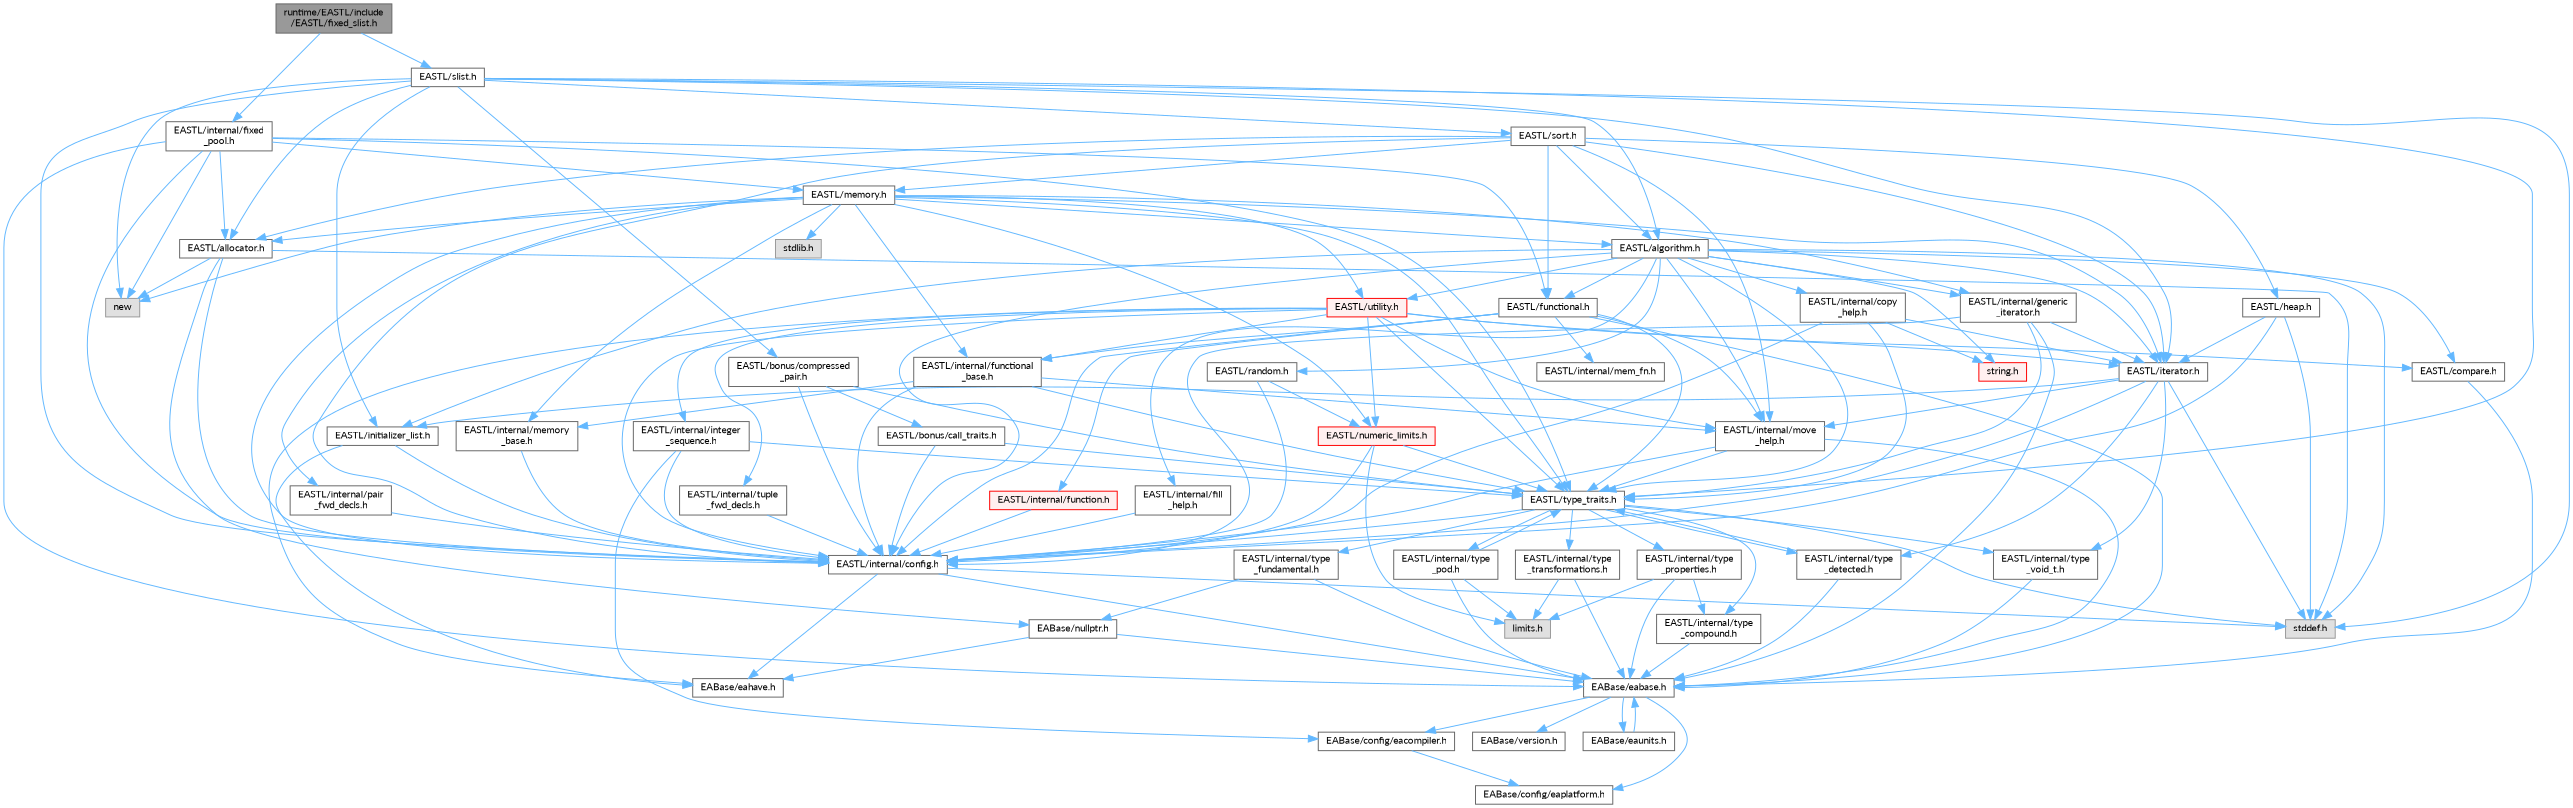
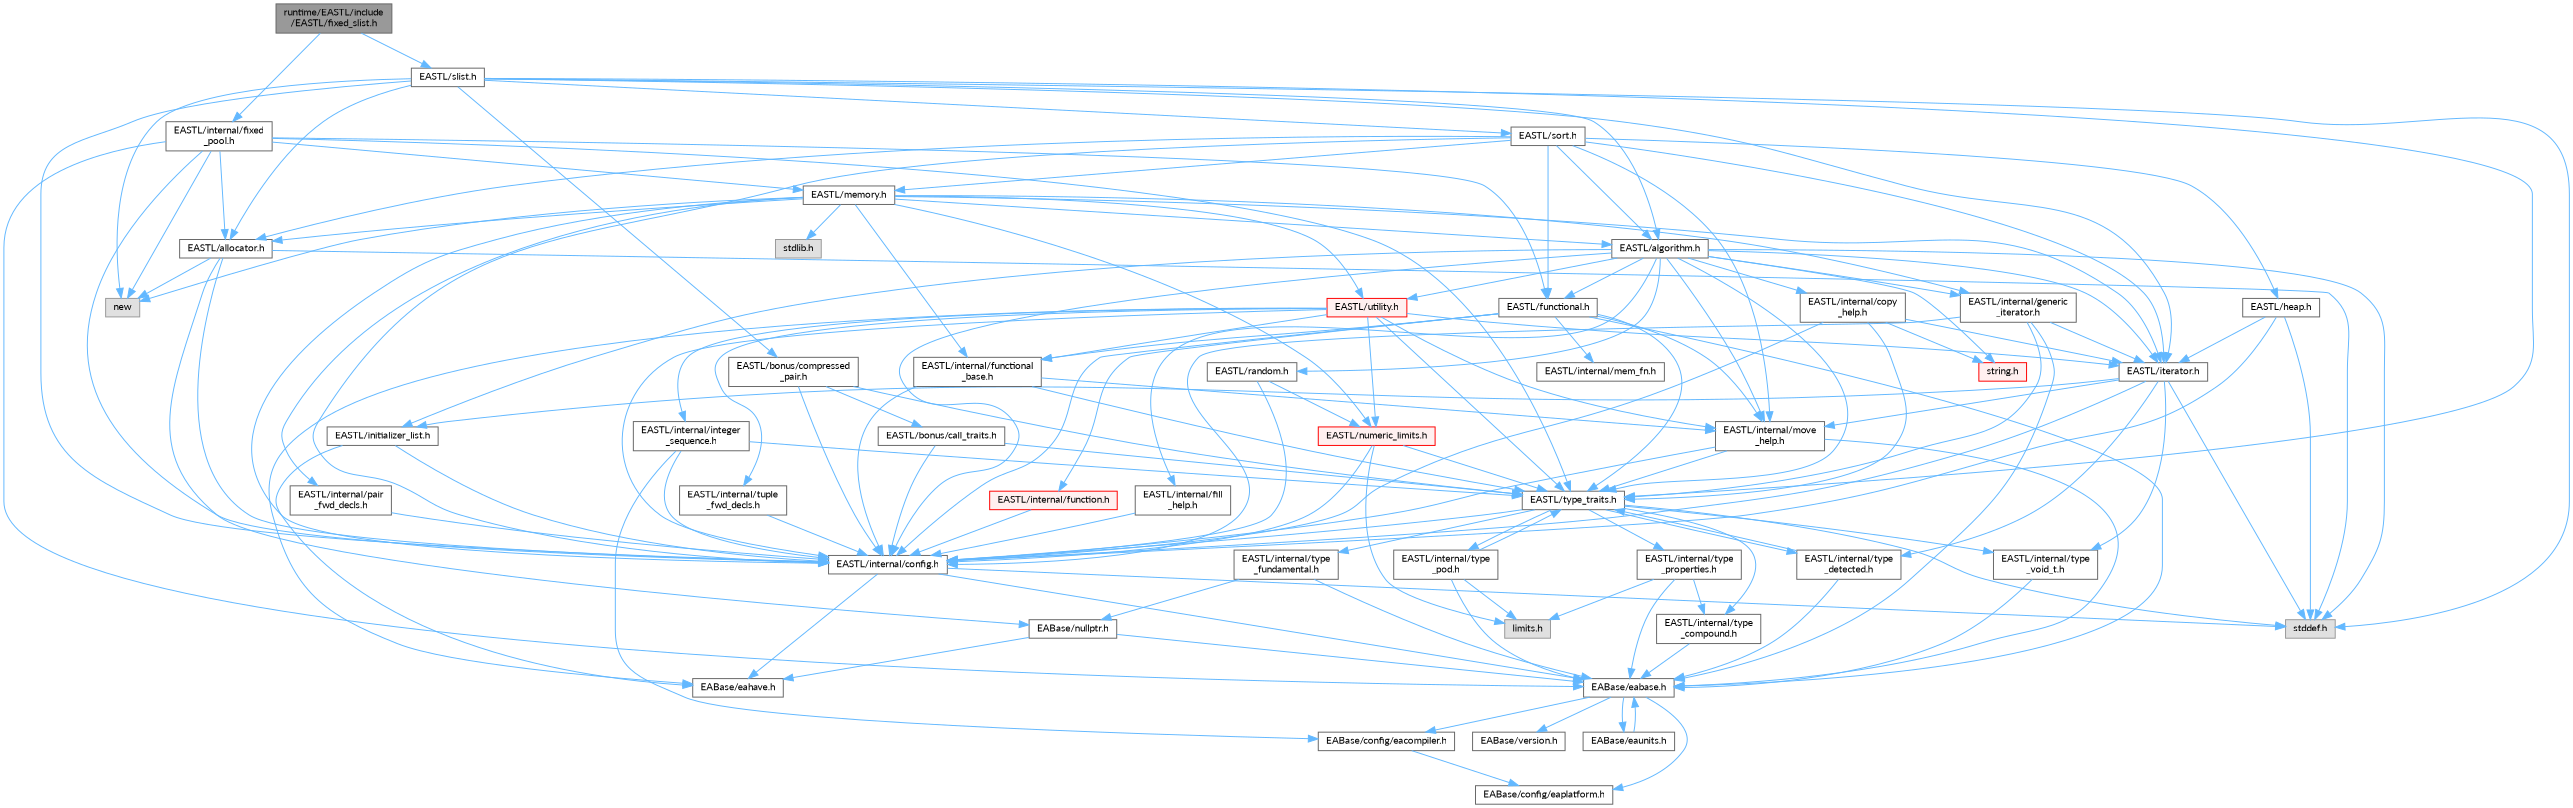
edge "EASTL/slist.h" -> "EASTL/initializer_list.h": removed
edge "EASTL/memory.h" -> "EASTL/type_traits.h": removed
node "EASTL/compare.h": removed
node "EASTL/internal/memory _base.h": removed
node "EASTL/internal/type _transformations.h": removed
